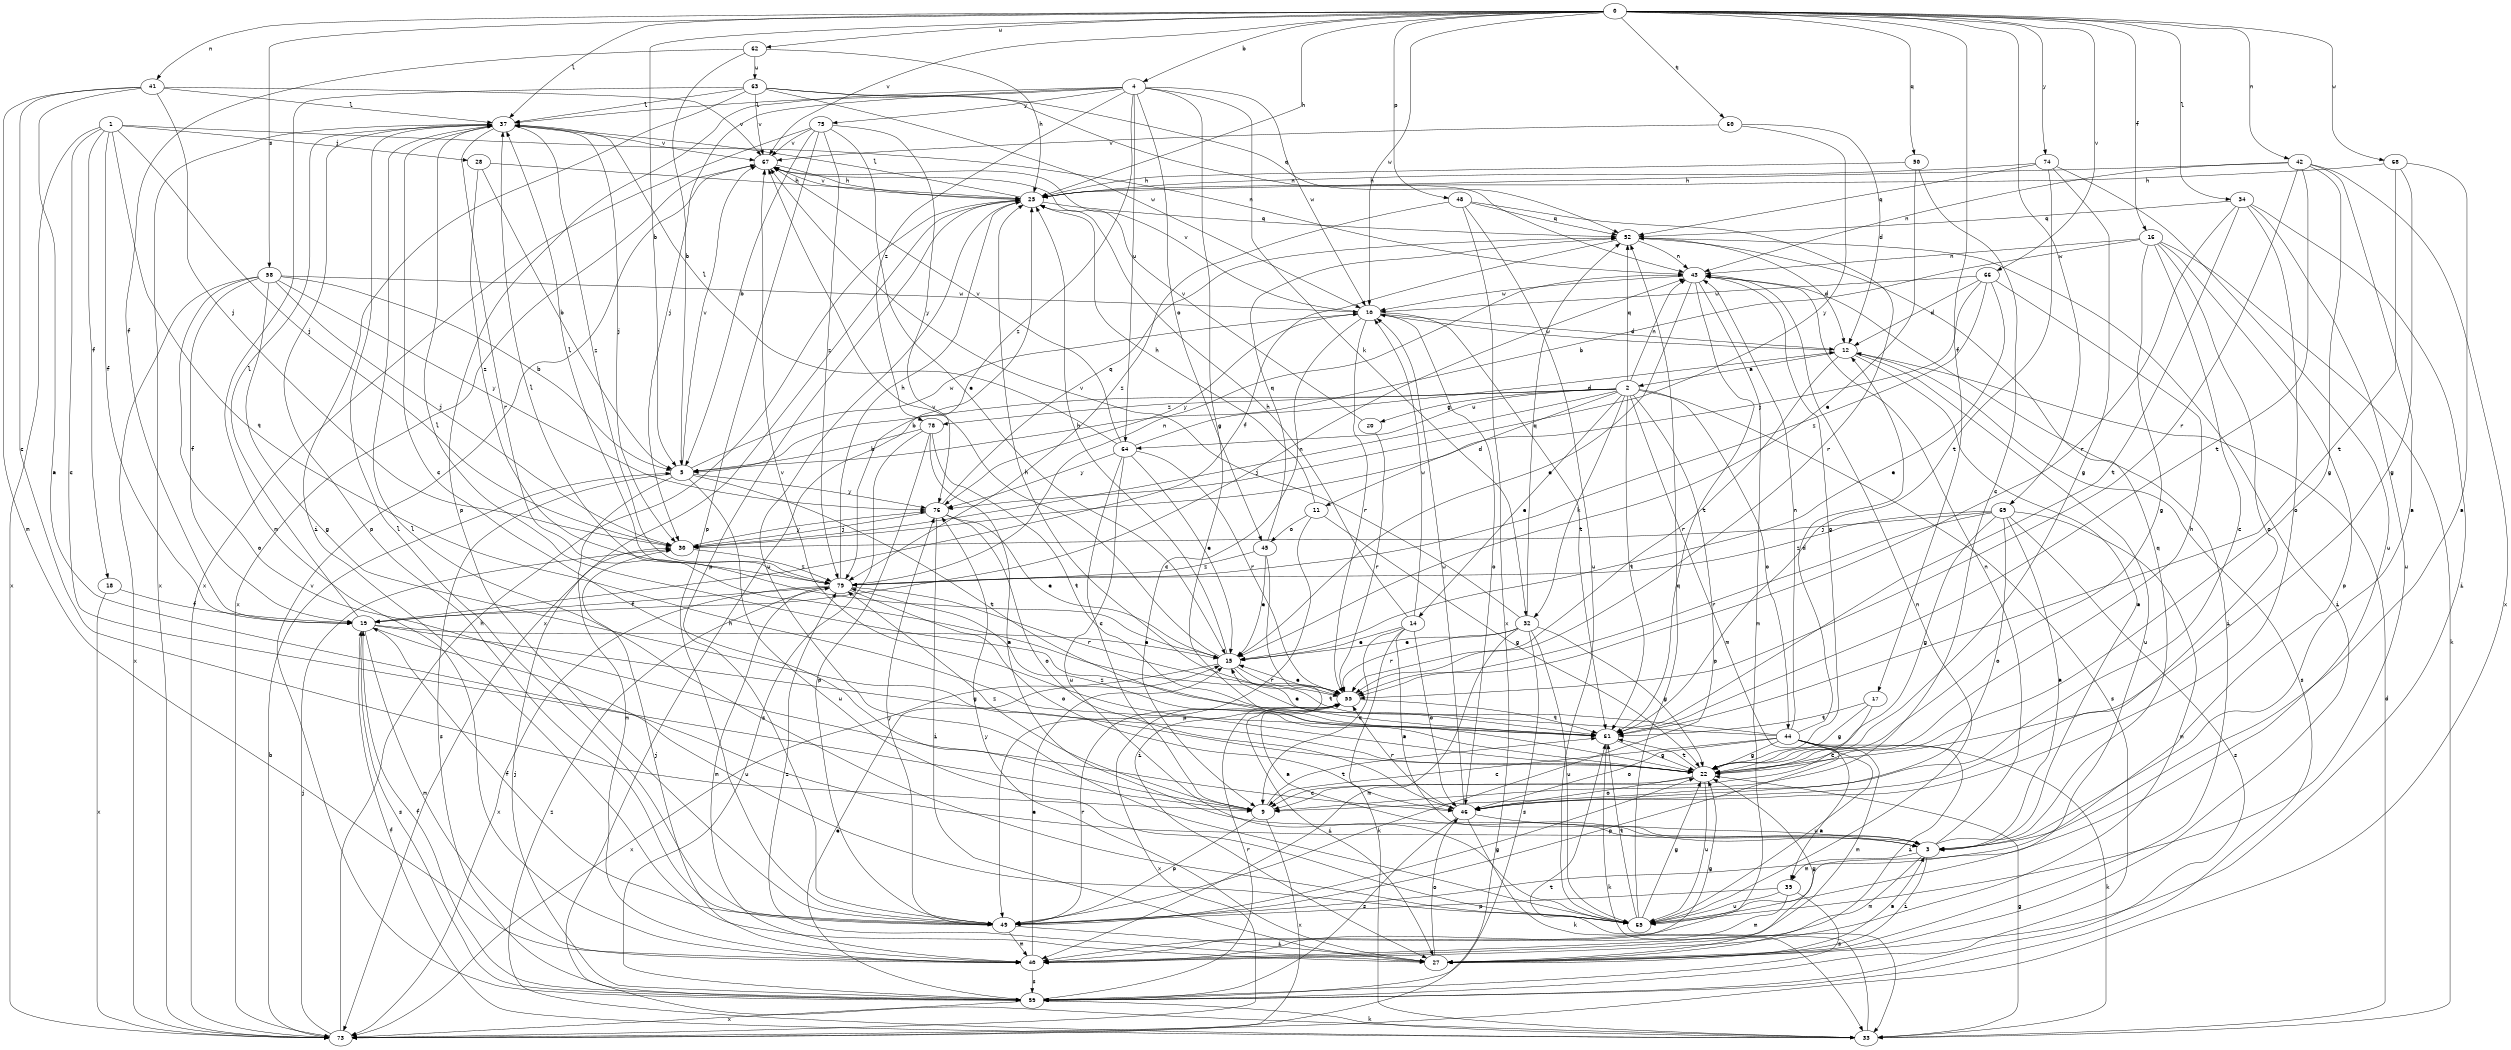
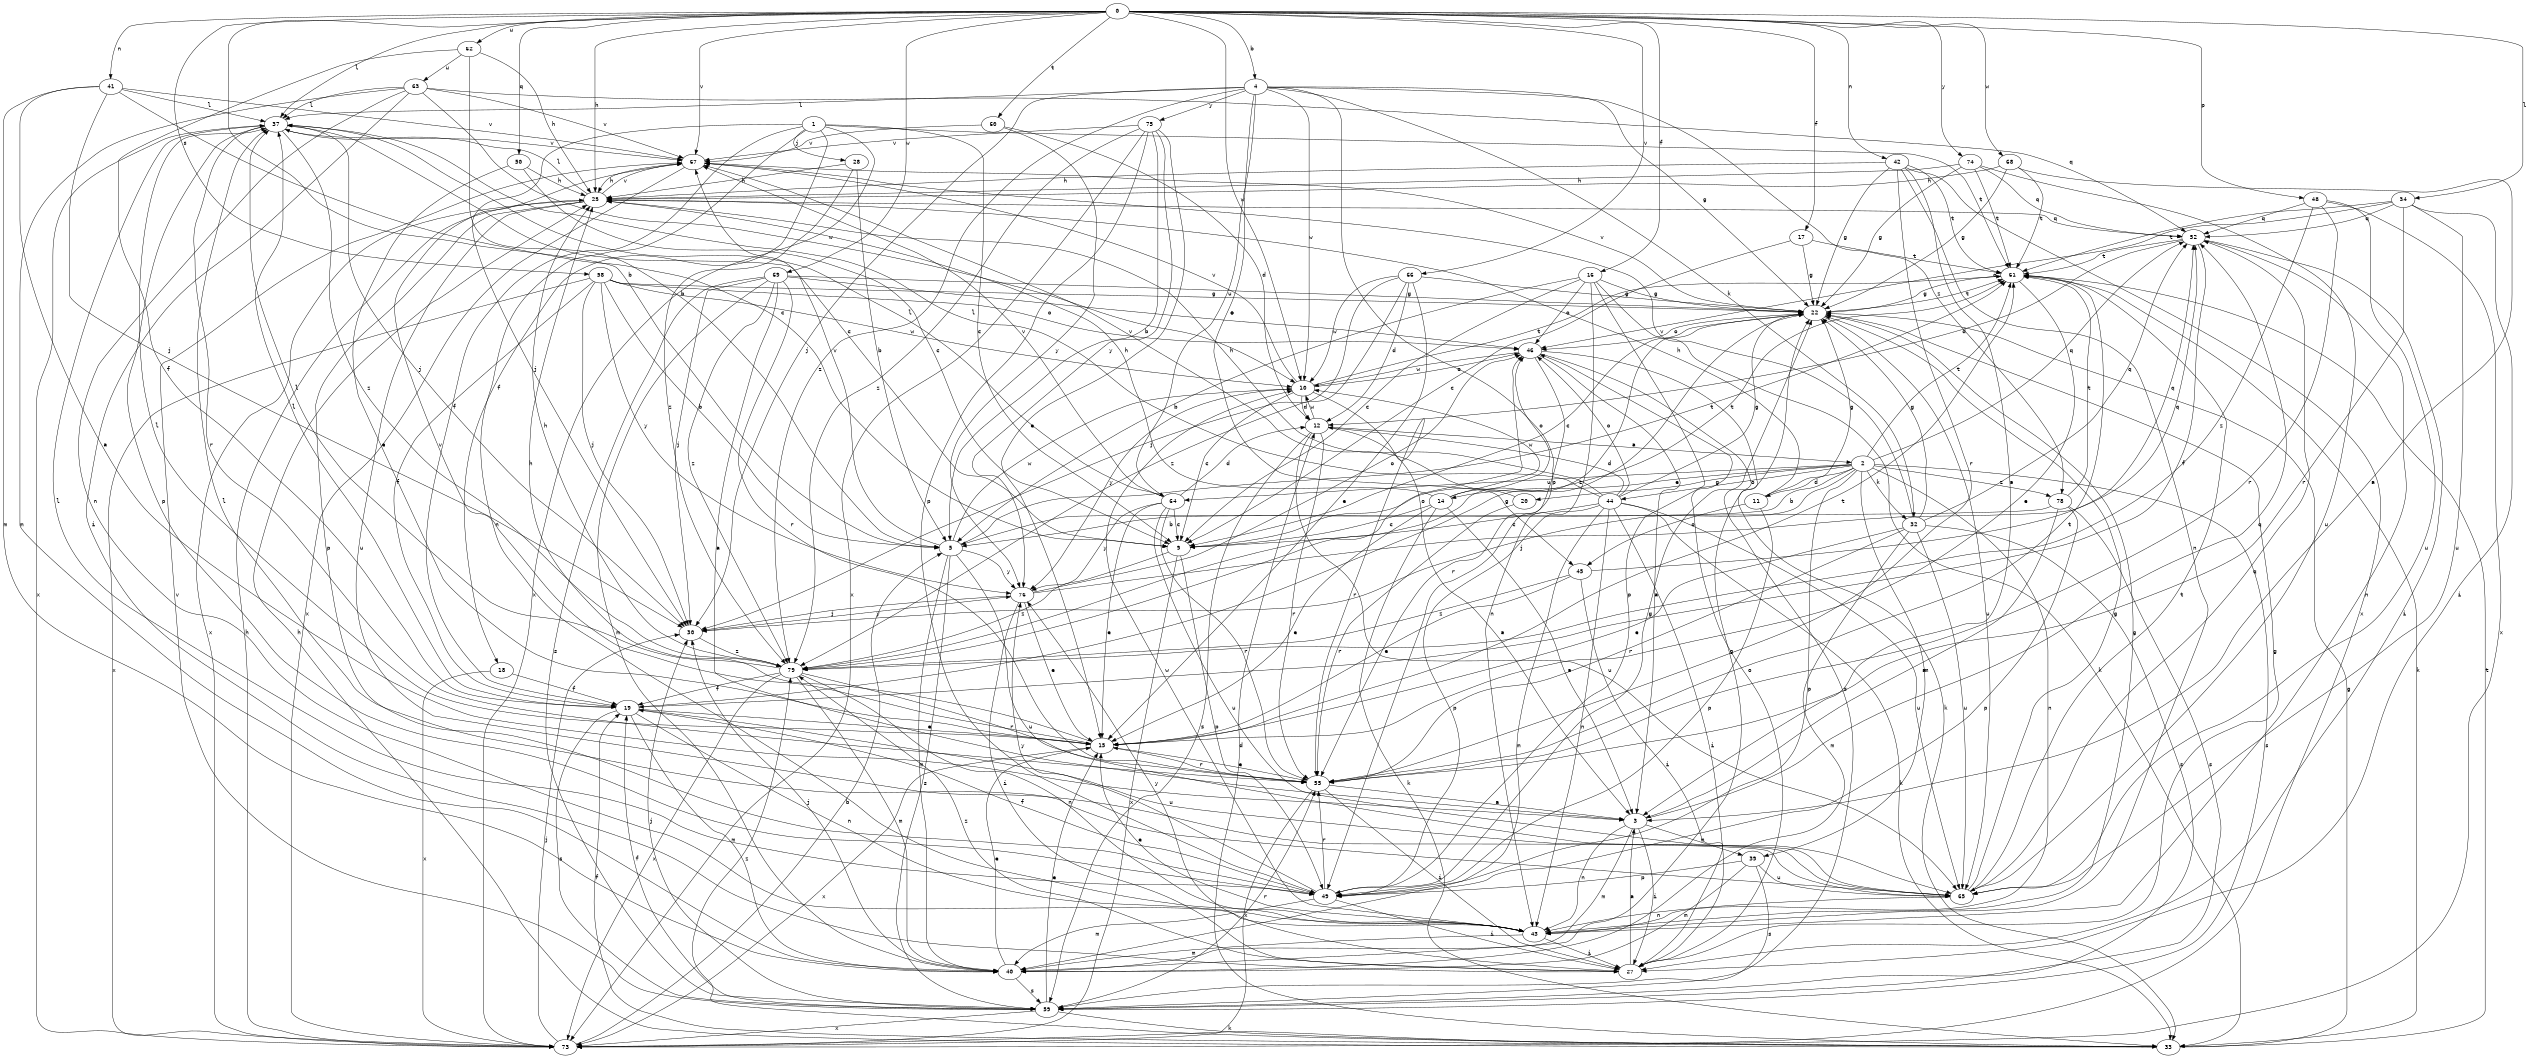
edge "43" -> "61": now "52" -> "61"
edge "66" -> "22": label "h" -> "g"
